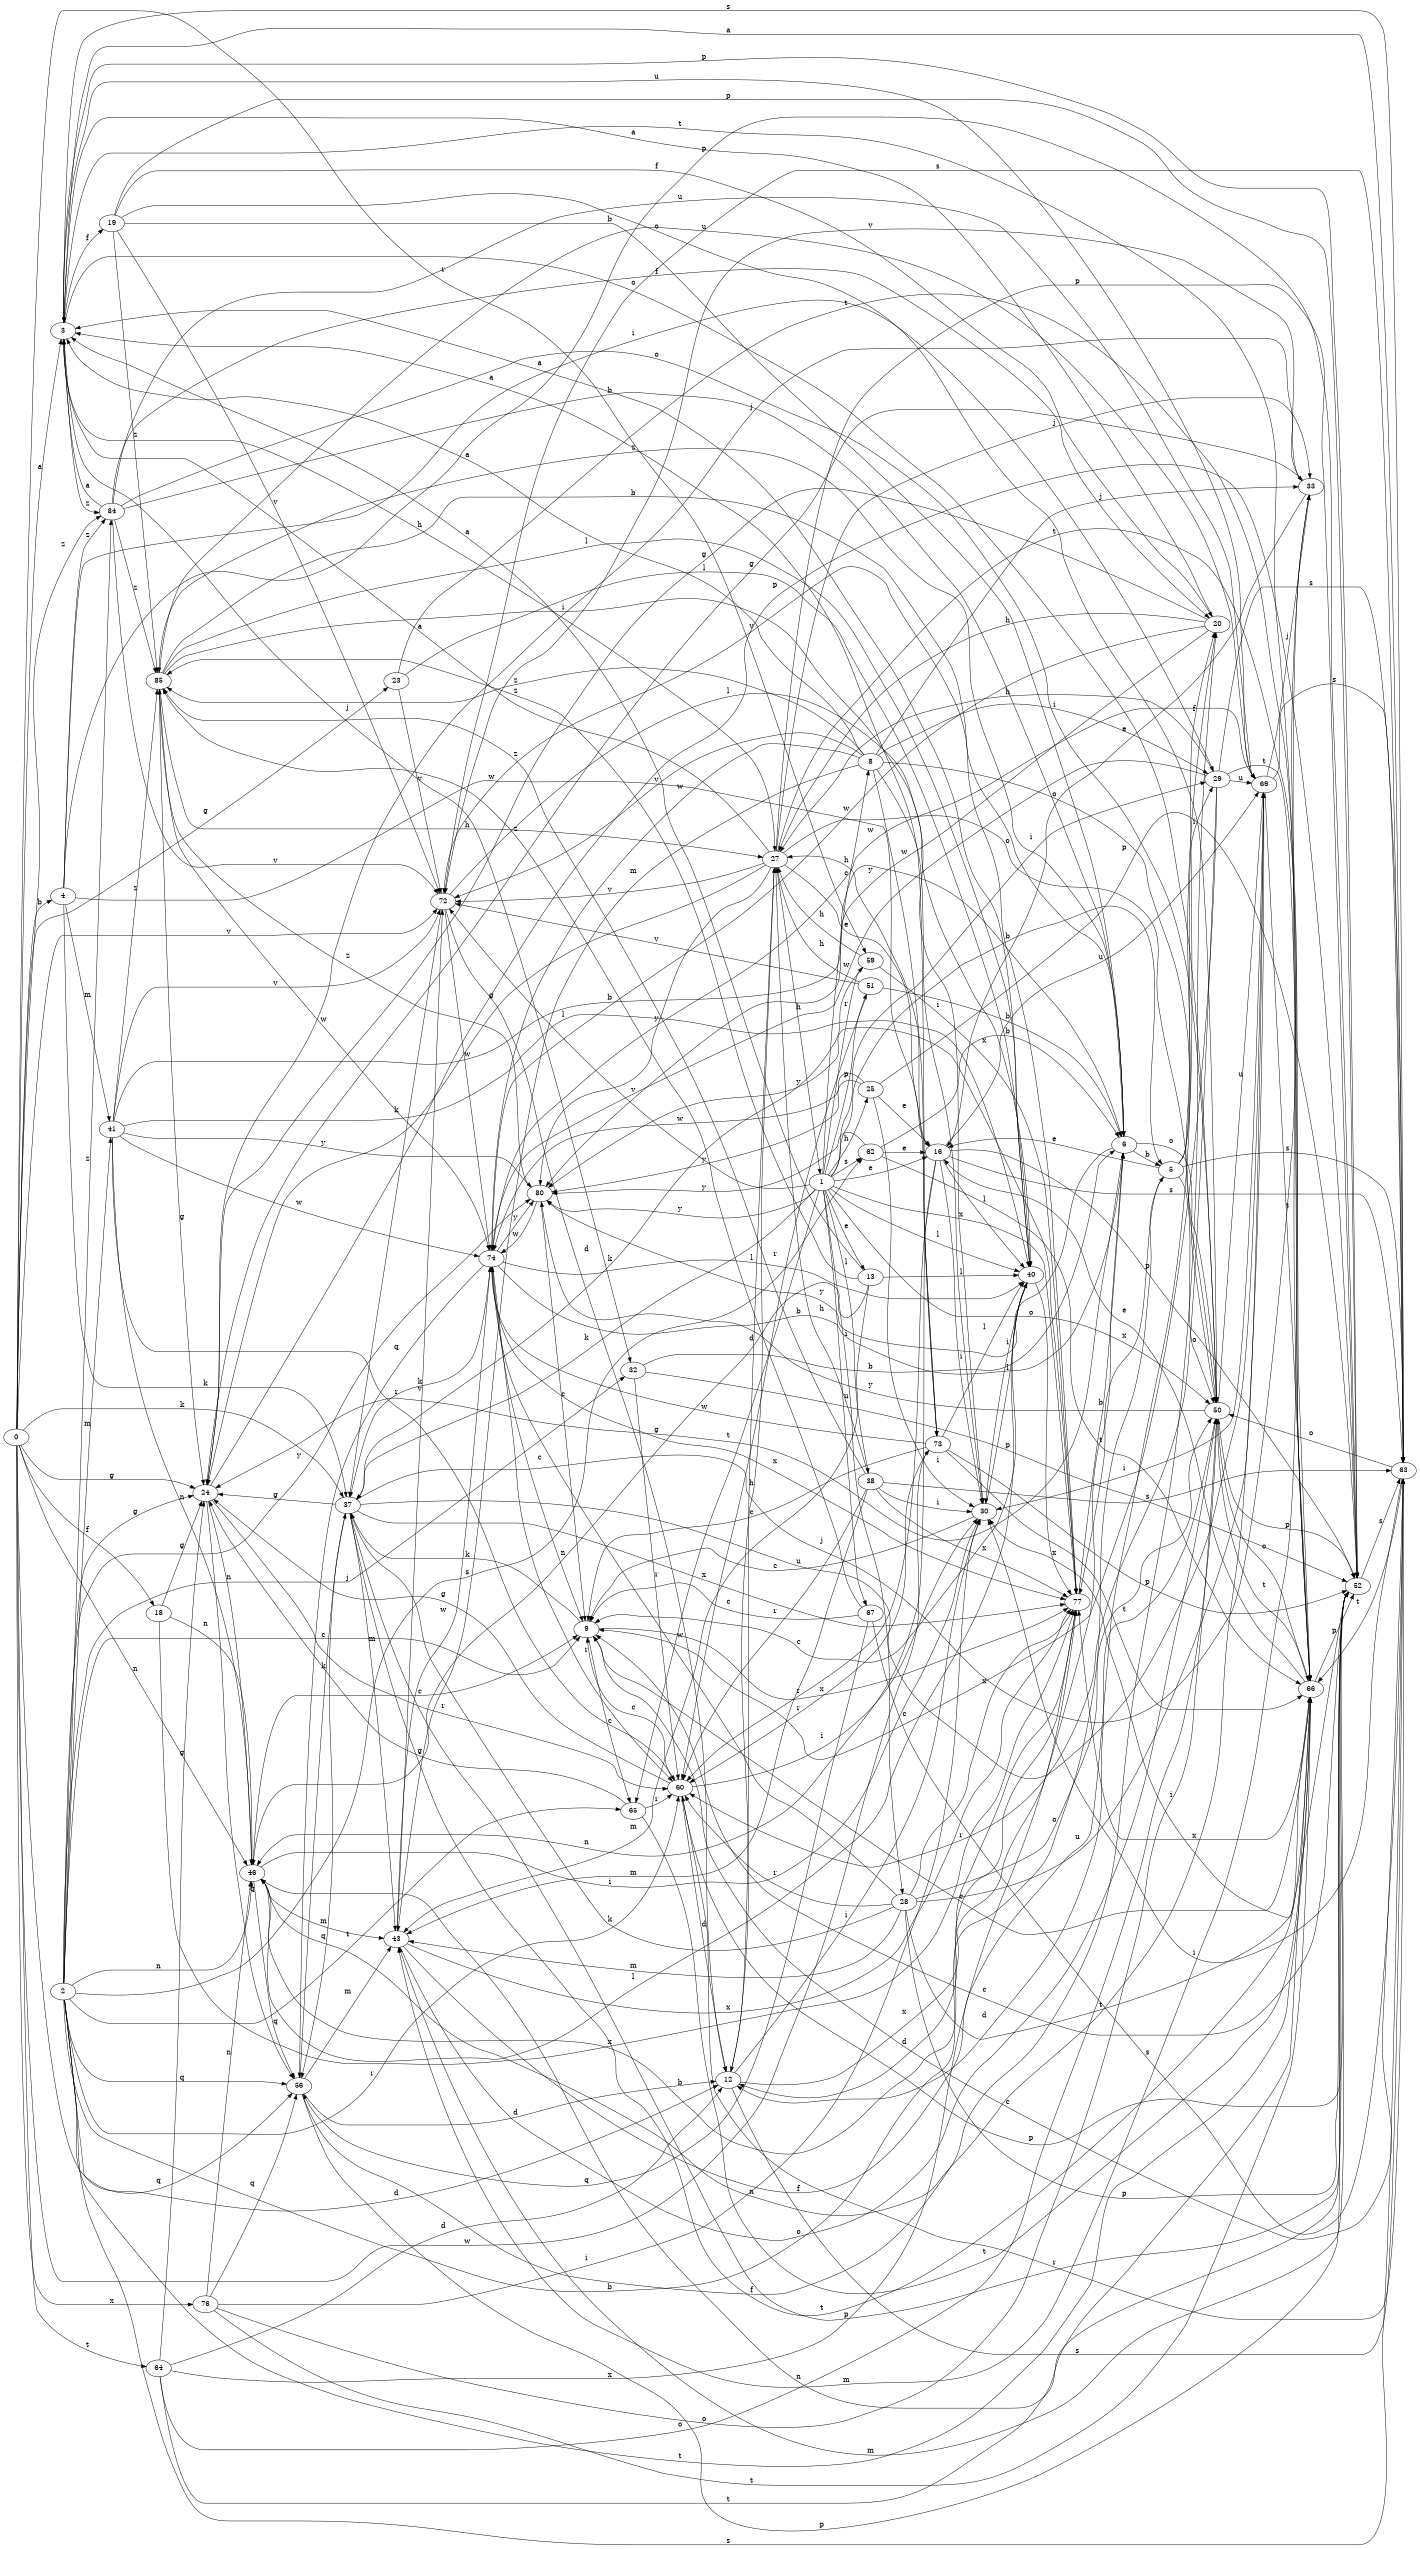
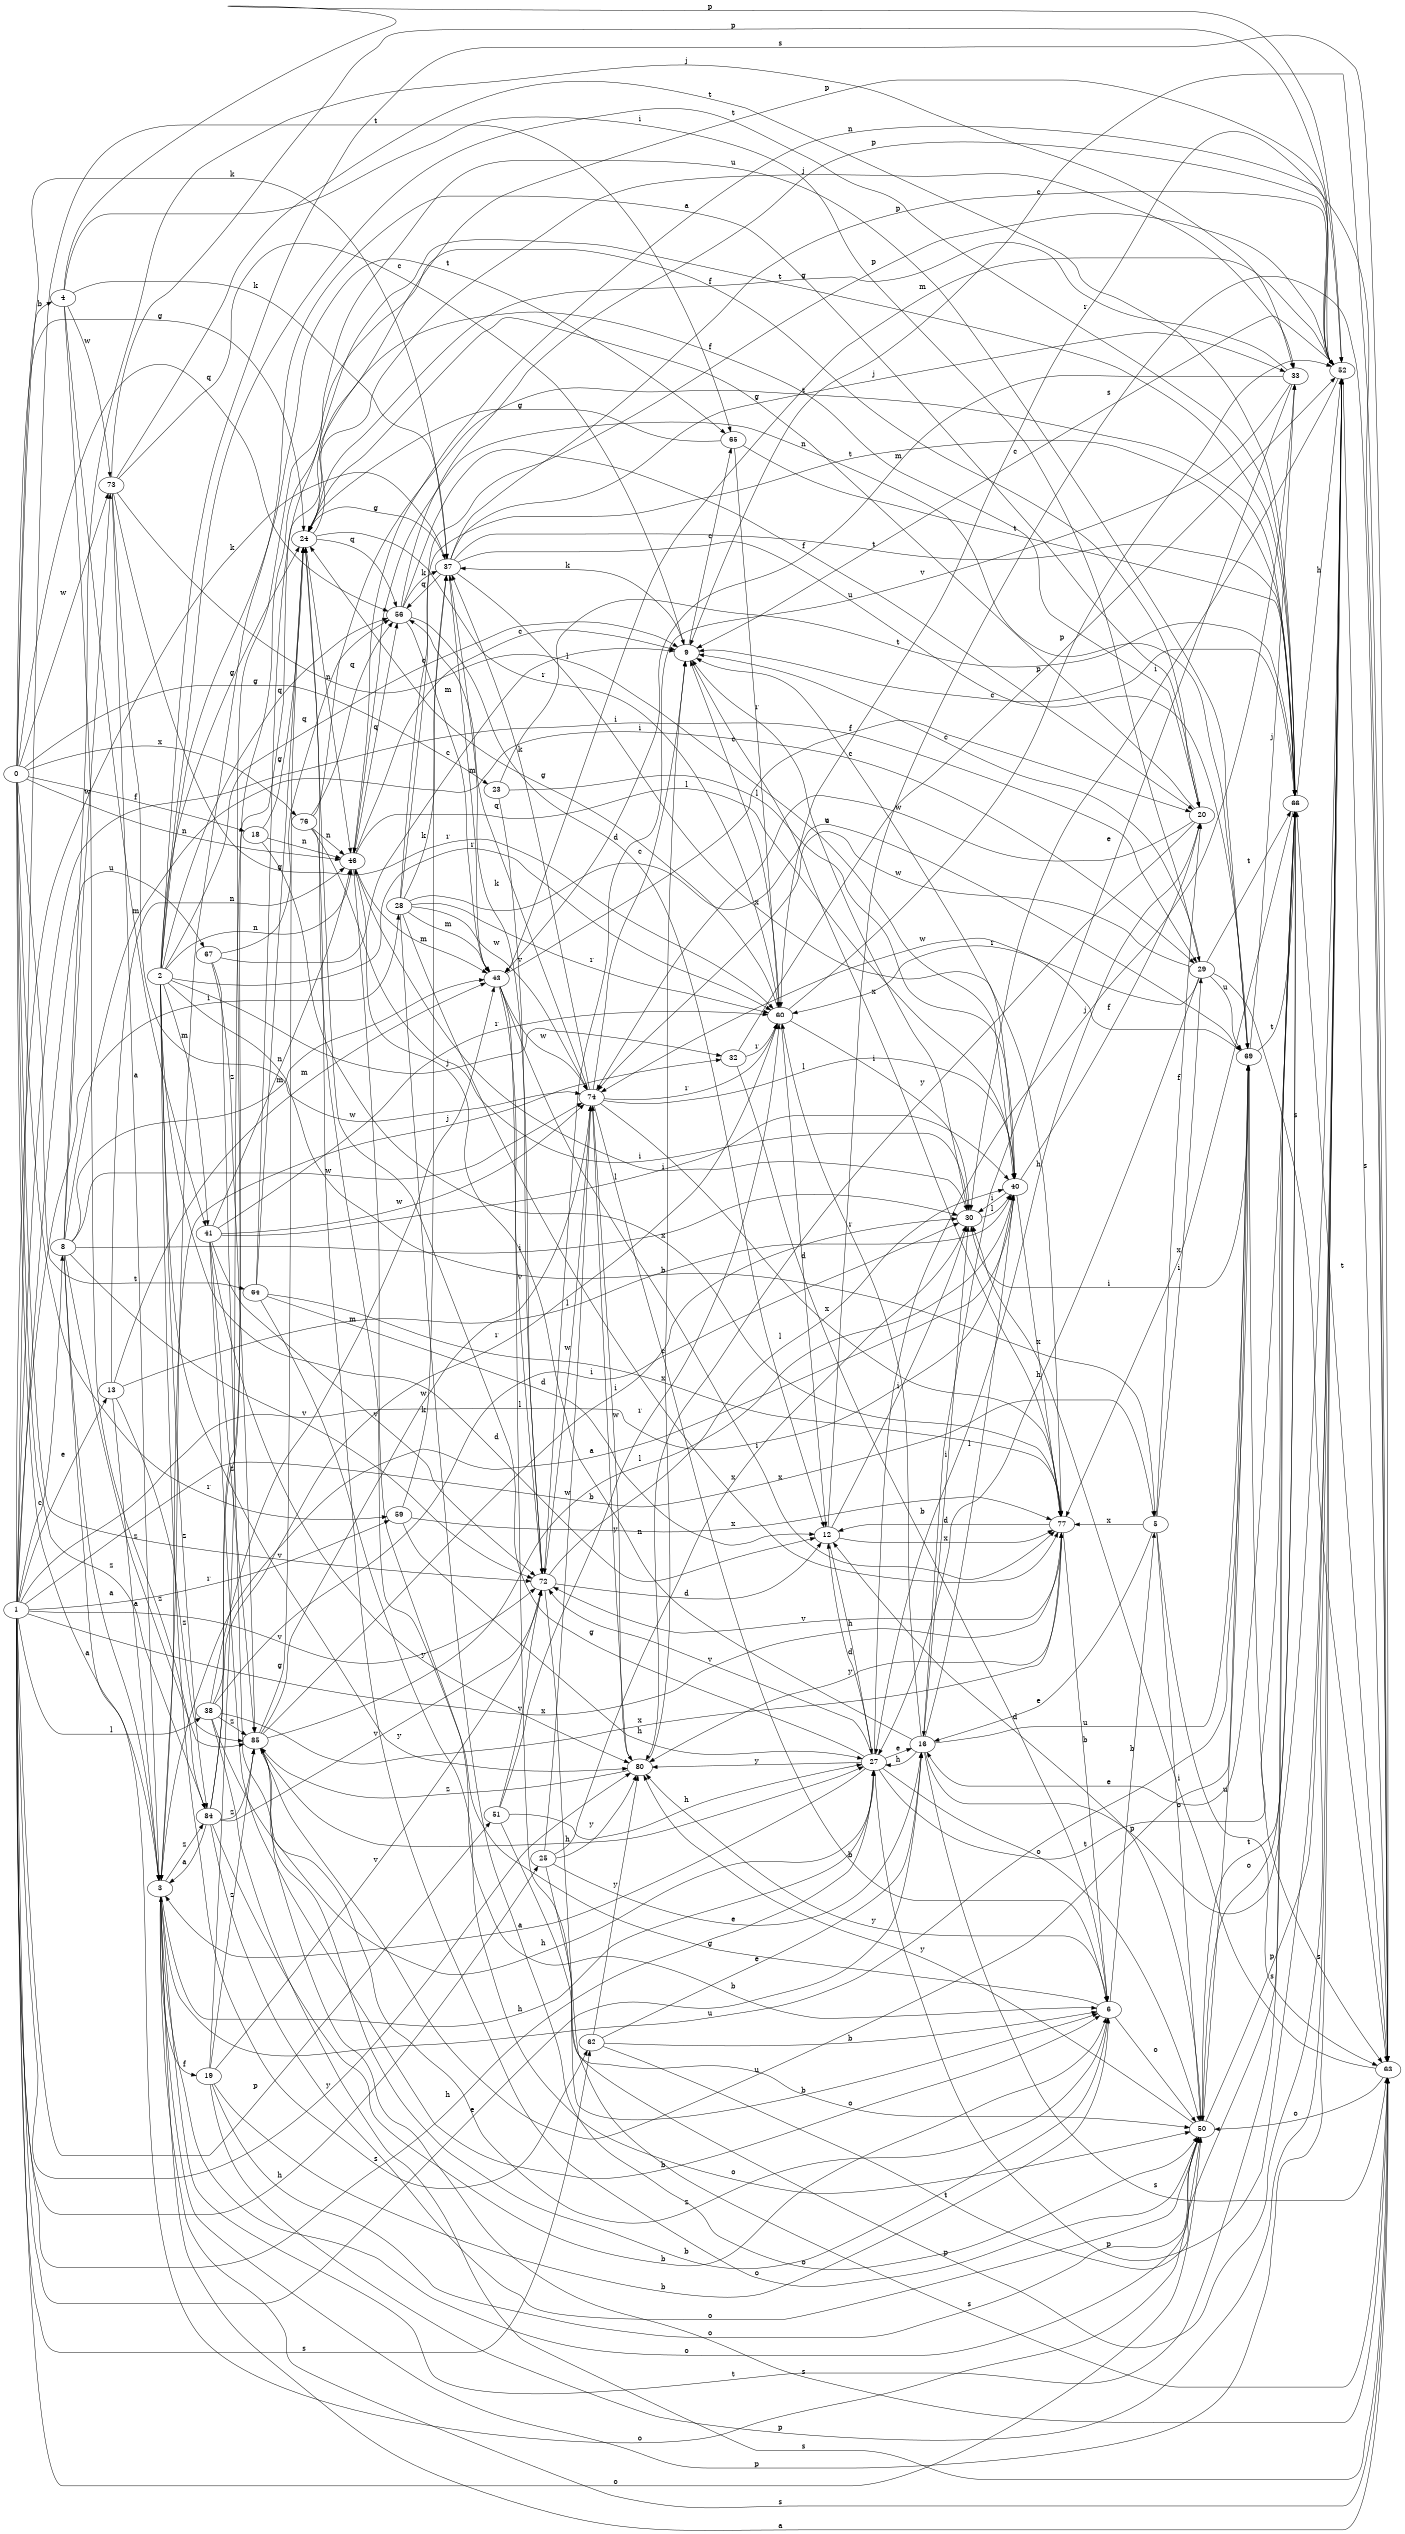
edge "40" -> "20": added, label "f"
edge "27" -> "1": reversed
edge "66" -> "52": label "p" -> "h"
